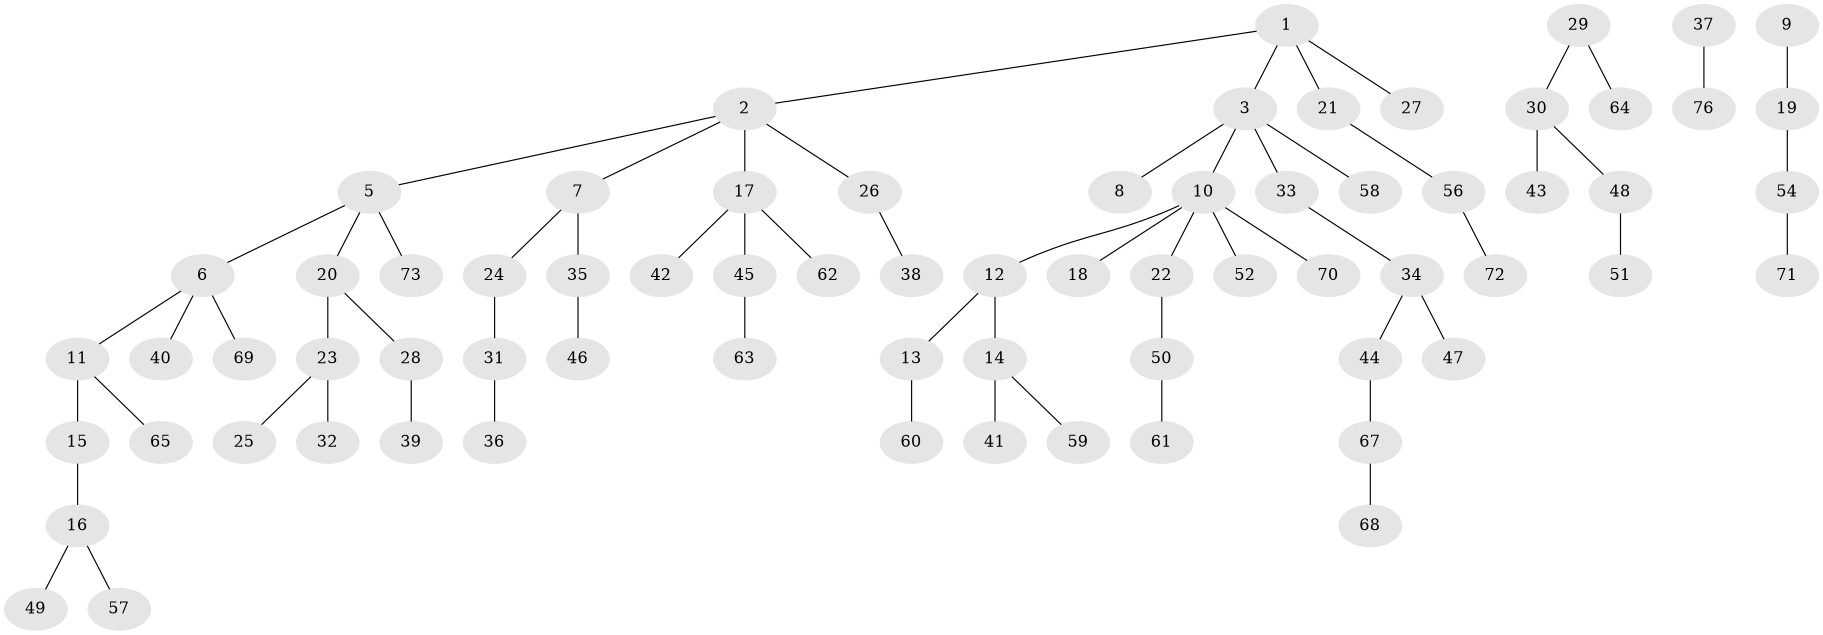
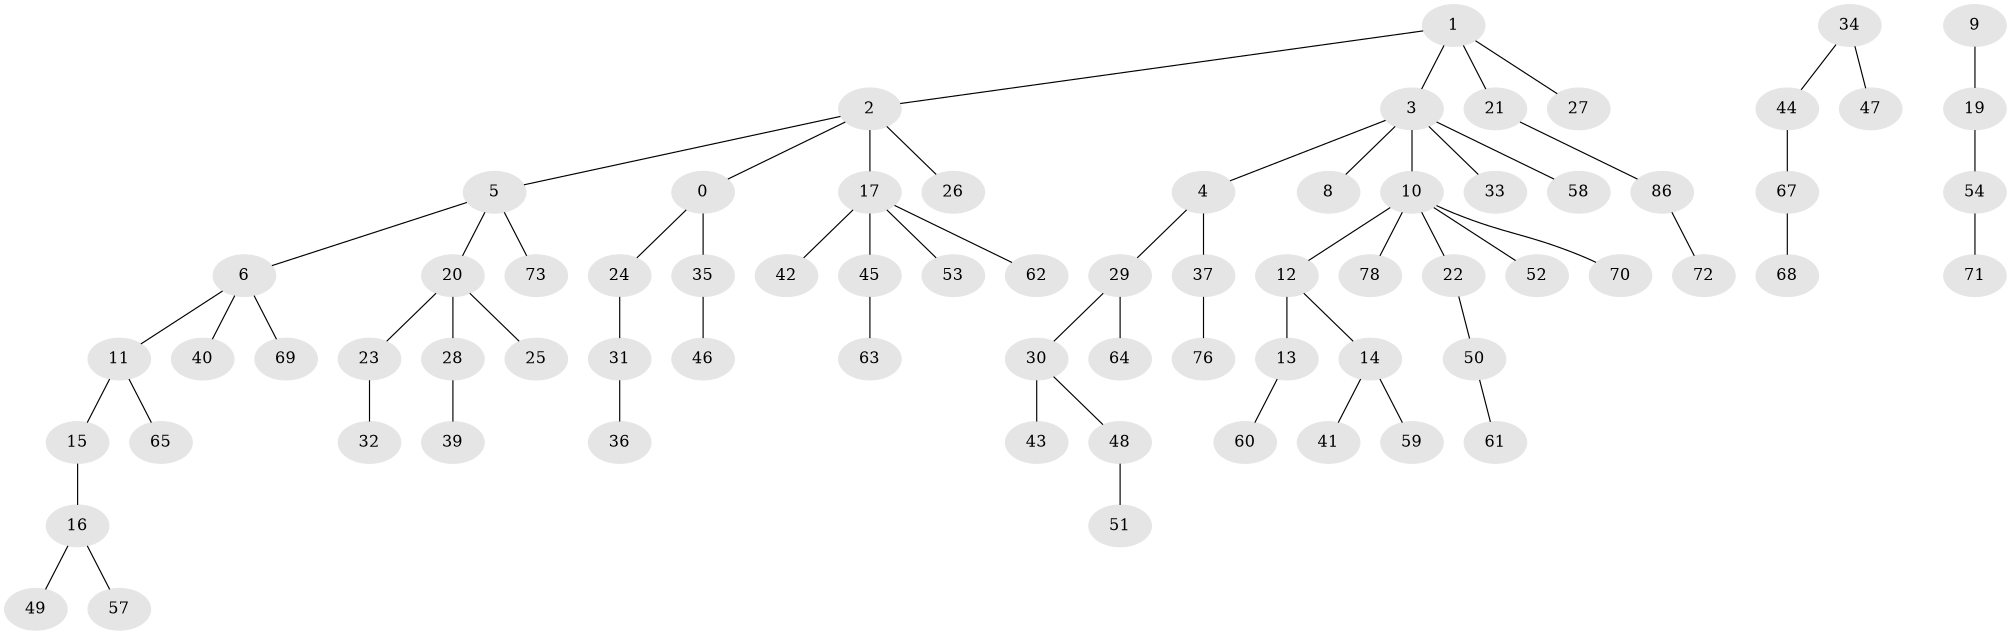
node "7": label "7" -> "0"
node "4": added
node "56": label "56" -> "86"
edge "33" -- "34": removed
node "38": removed
node "53": added
node "18": label "18" -> "78"
edge "23" -- "25": now "20" -- "25"
